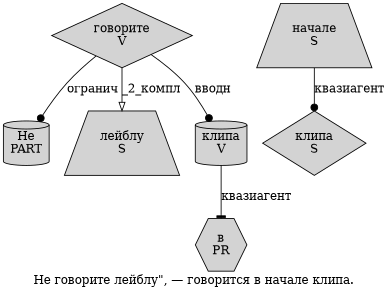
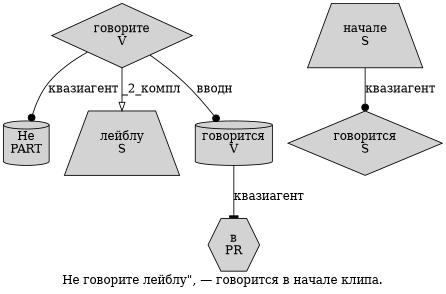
edge "говорите V" -> "Не PART": label "огранич" -> "квазиагент"
node "клипа V": label "клипа V" -> "говорится V"
node "клипа S": label "клипа S" -> "говорится S"
